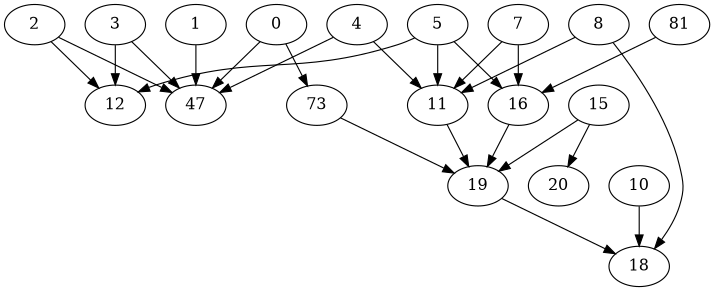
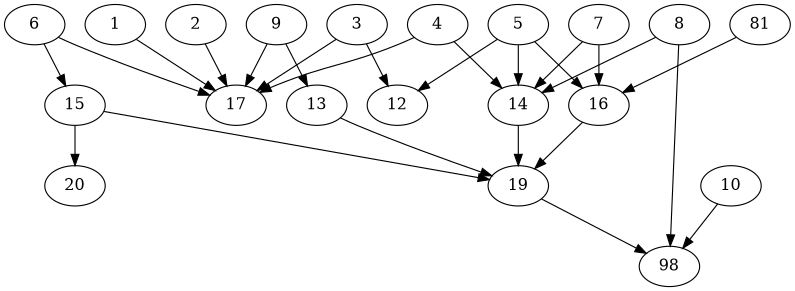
node "6": added
node "0": label "0" -> "9"
edge "2" -> "12": removed
node "47": label "47" -> "17"
node "73": label "73" -> "13"
node "11": label "11" -> "14"
node "18": label "18" -> "98"
